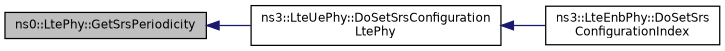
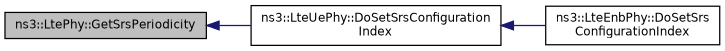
node "ns0::LtePhy::GetSrsPeriodicity": label "ns0::LtePhy::GetSrsPeriodicity" -> "ns3::LtePhy::GetSrsPeriodicity"
node "ns3::LteUePhy::DoSetSrsConfiguration LtePhy": label "ns3::LteUePhy::DoSetSrsConfiguration LtePhy" -> "ns3::LteUePhy::DoSetSrsConfiguration Index"
